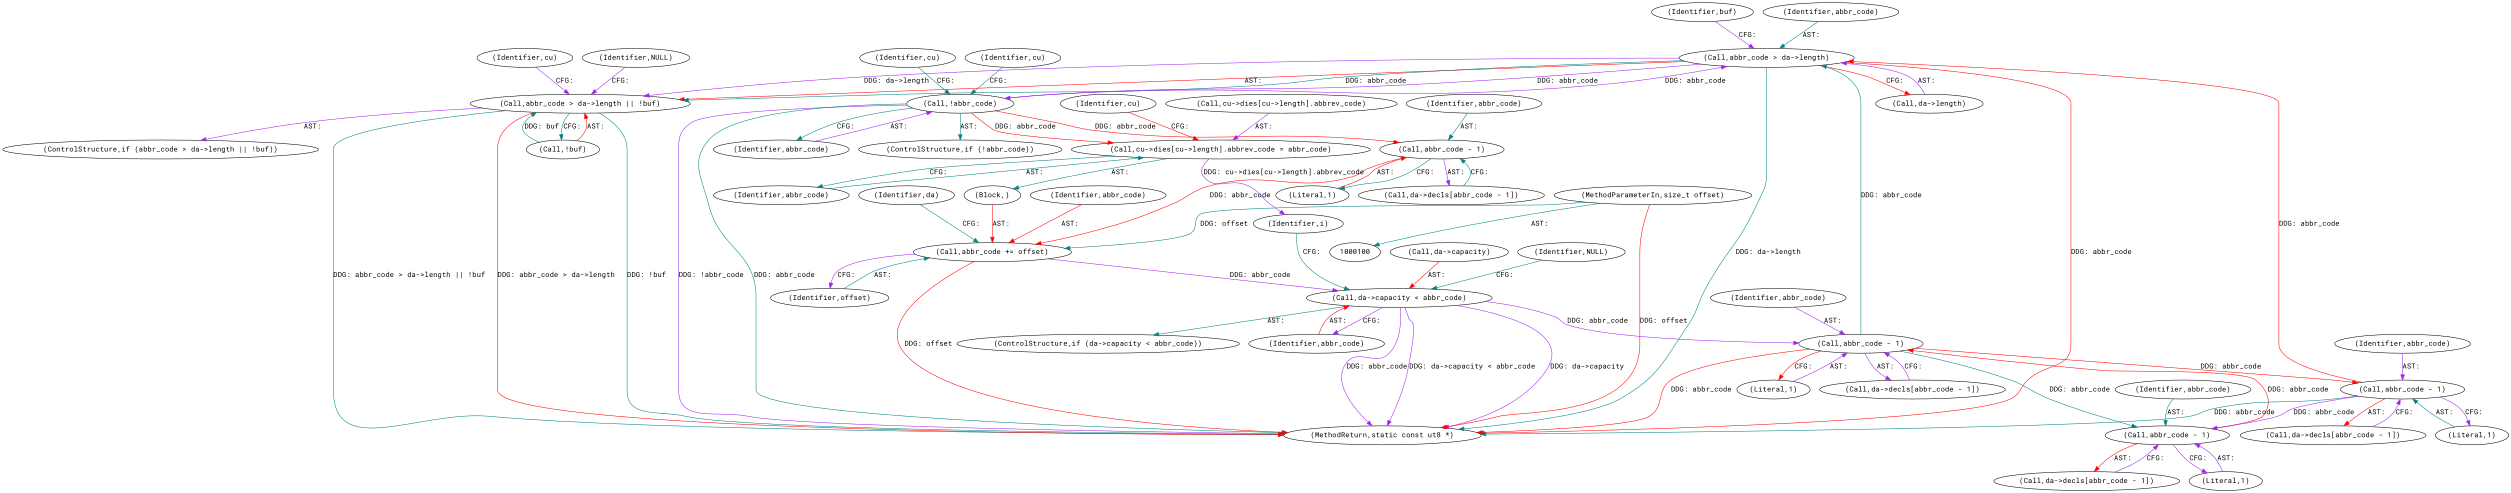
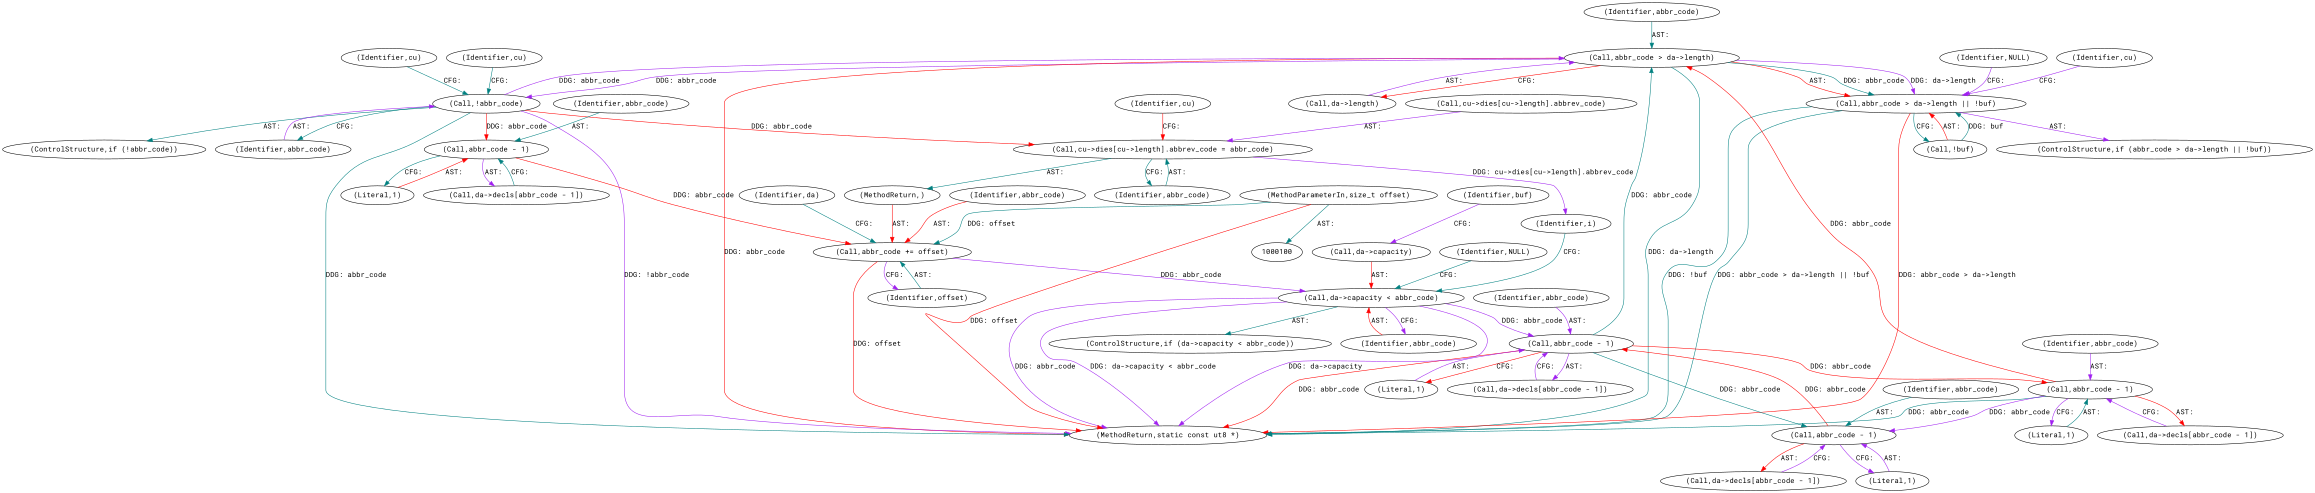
edge "(Identifier,buf)" -> "(Call,abbr_code > da->length)": now "(Identifier,buf)" -> "(Call,da->capacity)"
node "(Block,)": label "(Block,)" -> "(MethodReturn,)"
